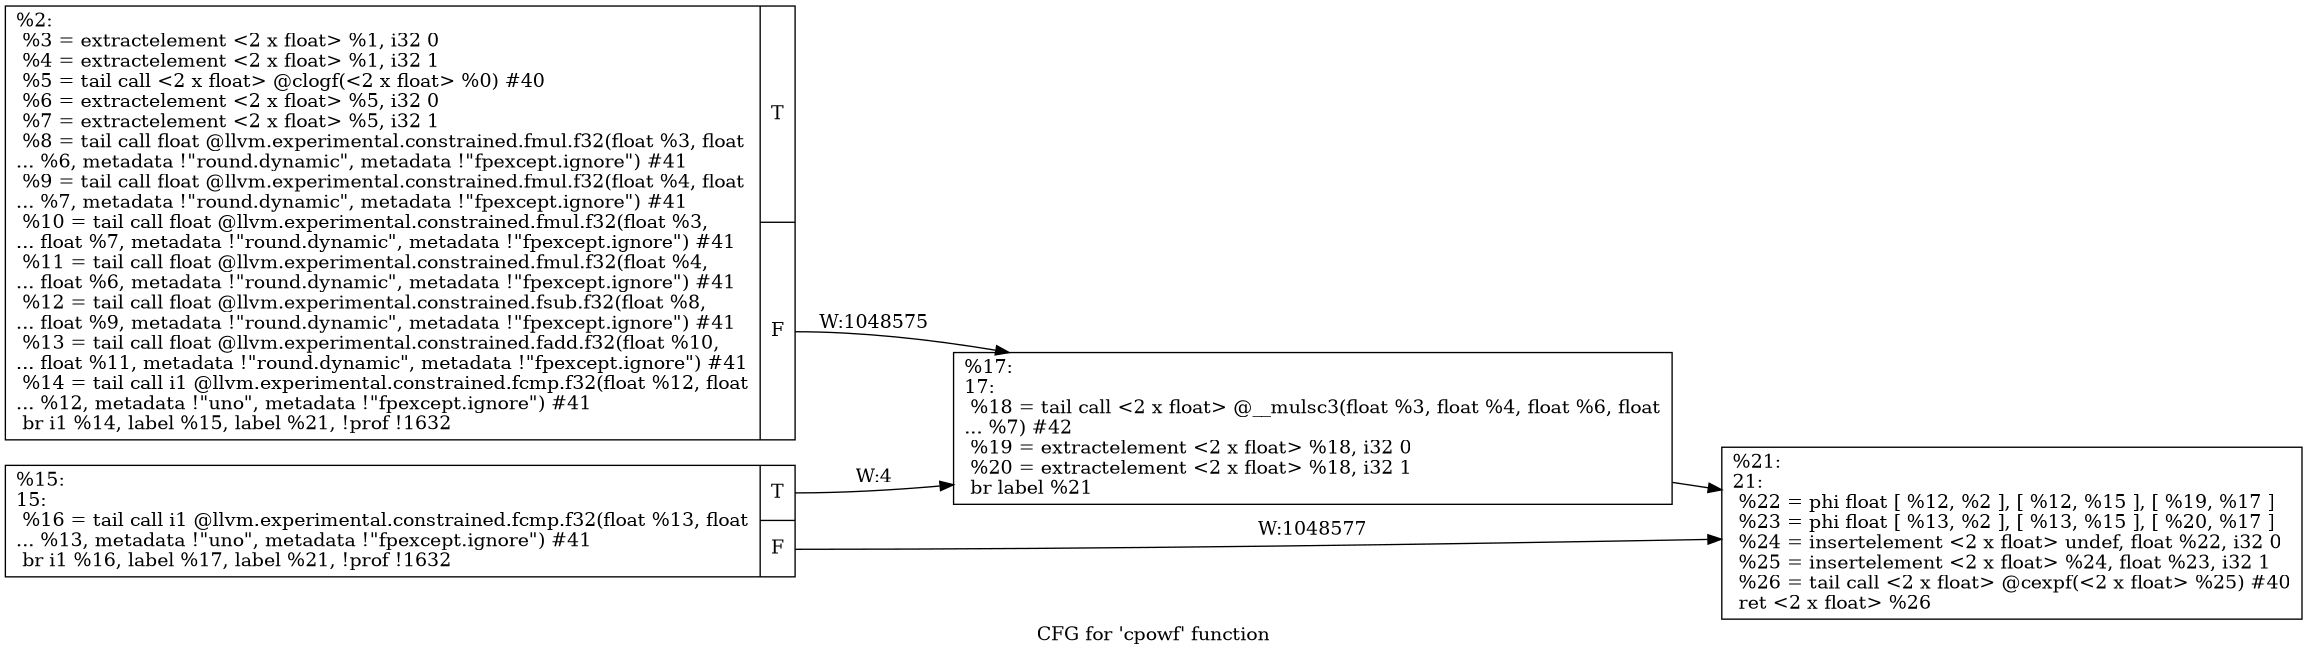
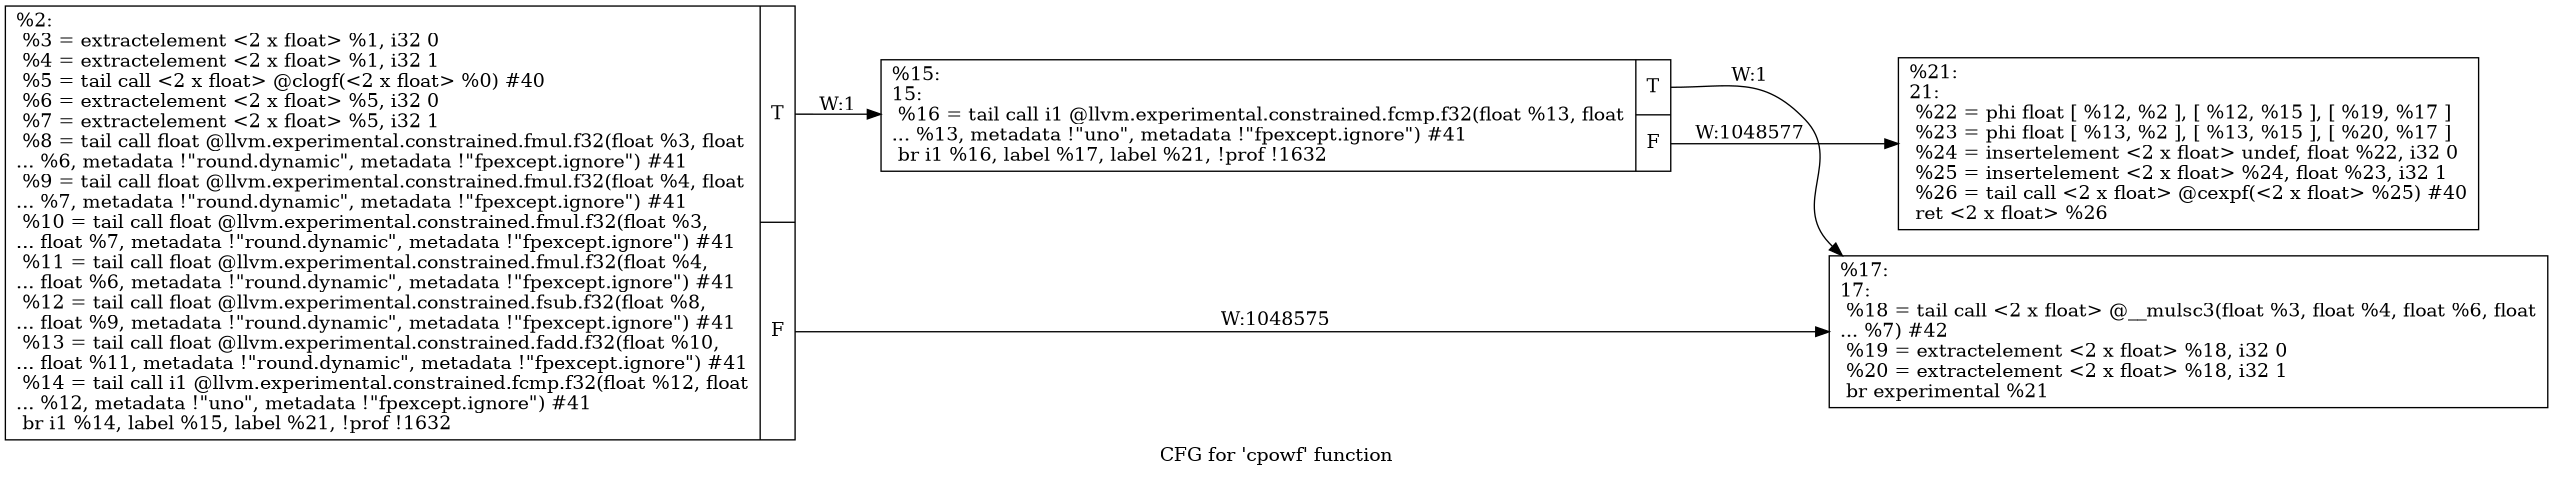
edge "%2:" -> "%15:": added, label "W:1"
edge "%15:" -> "%17:": label "W:4" -> "W:1"
edge "%17:" -> "%21:": removed
node "%17:": text "br label %21" -> "br experimental %21"
